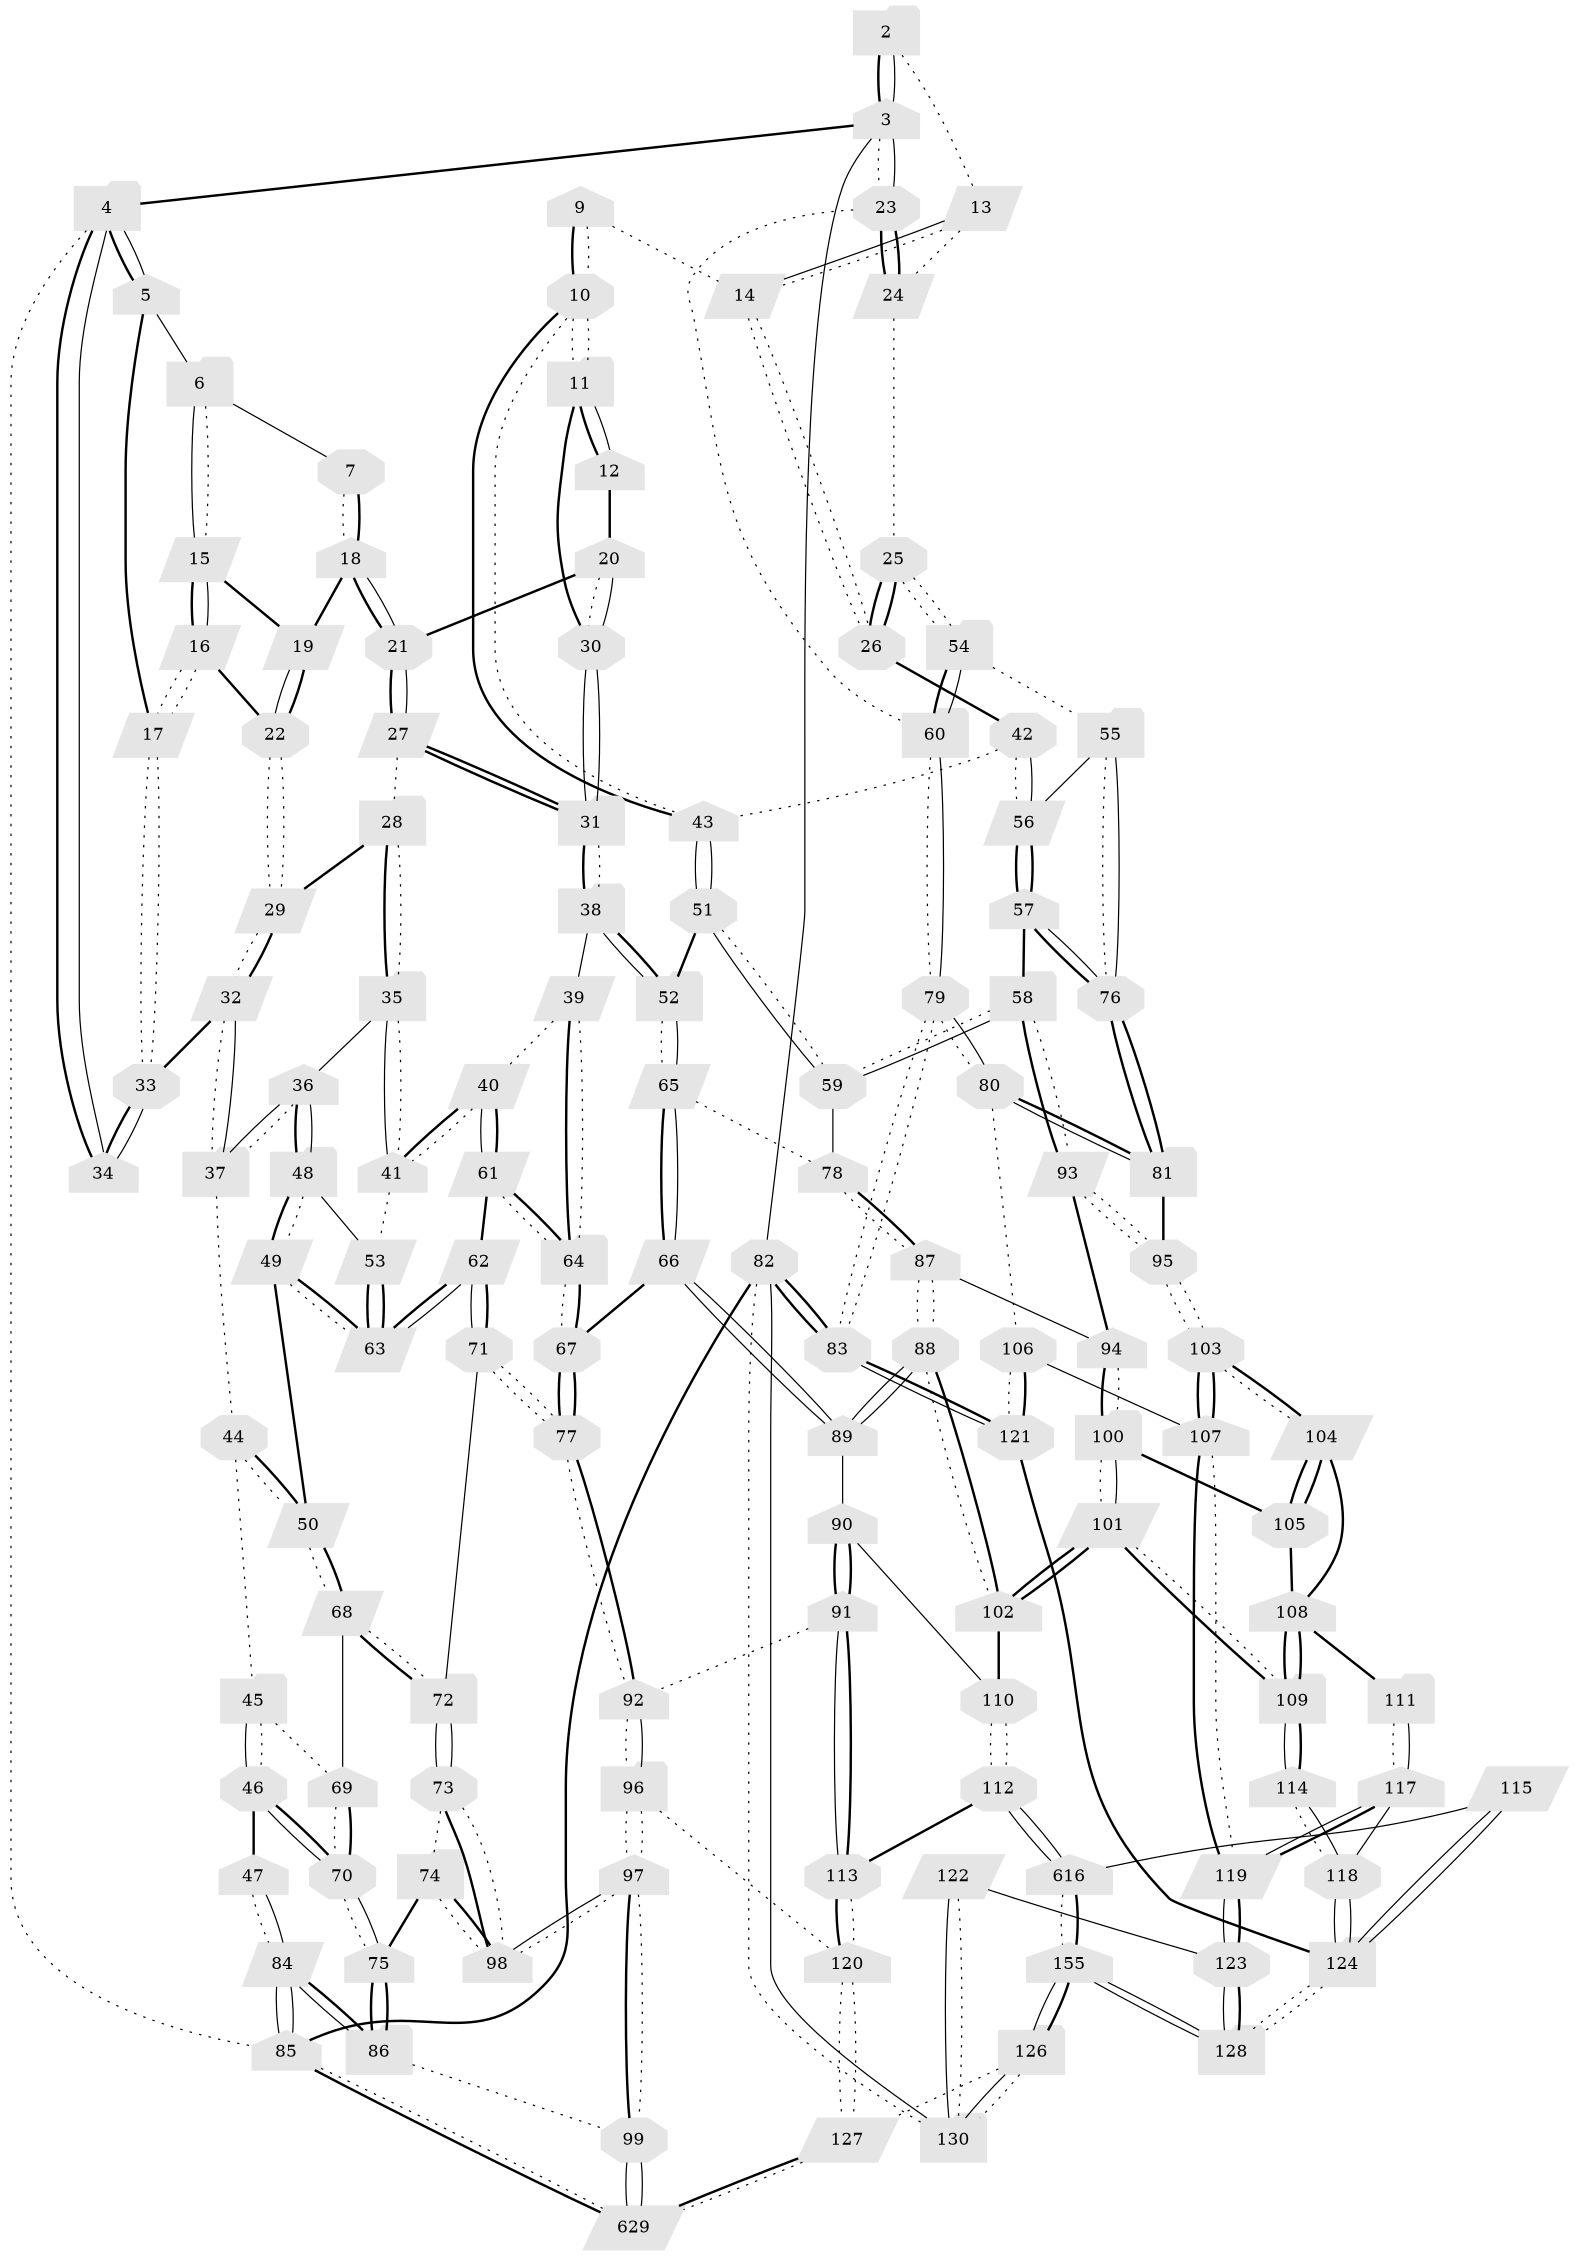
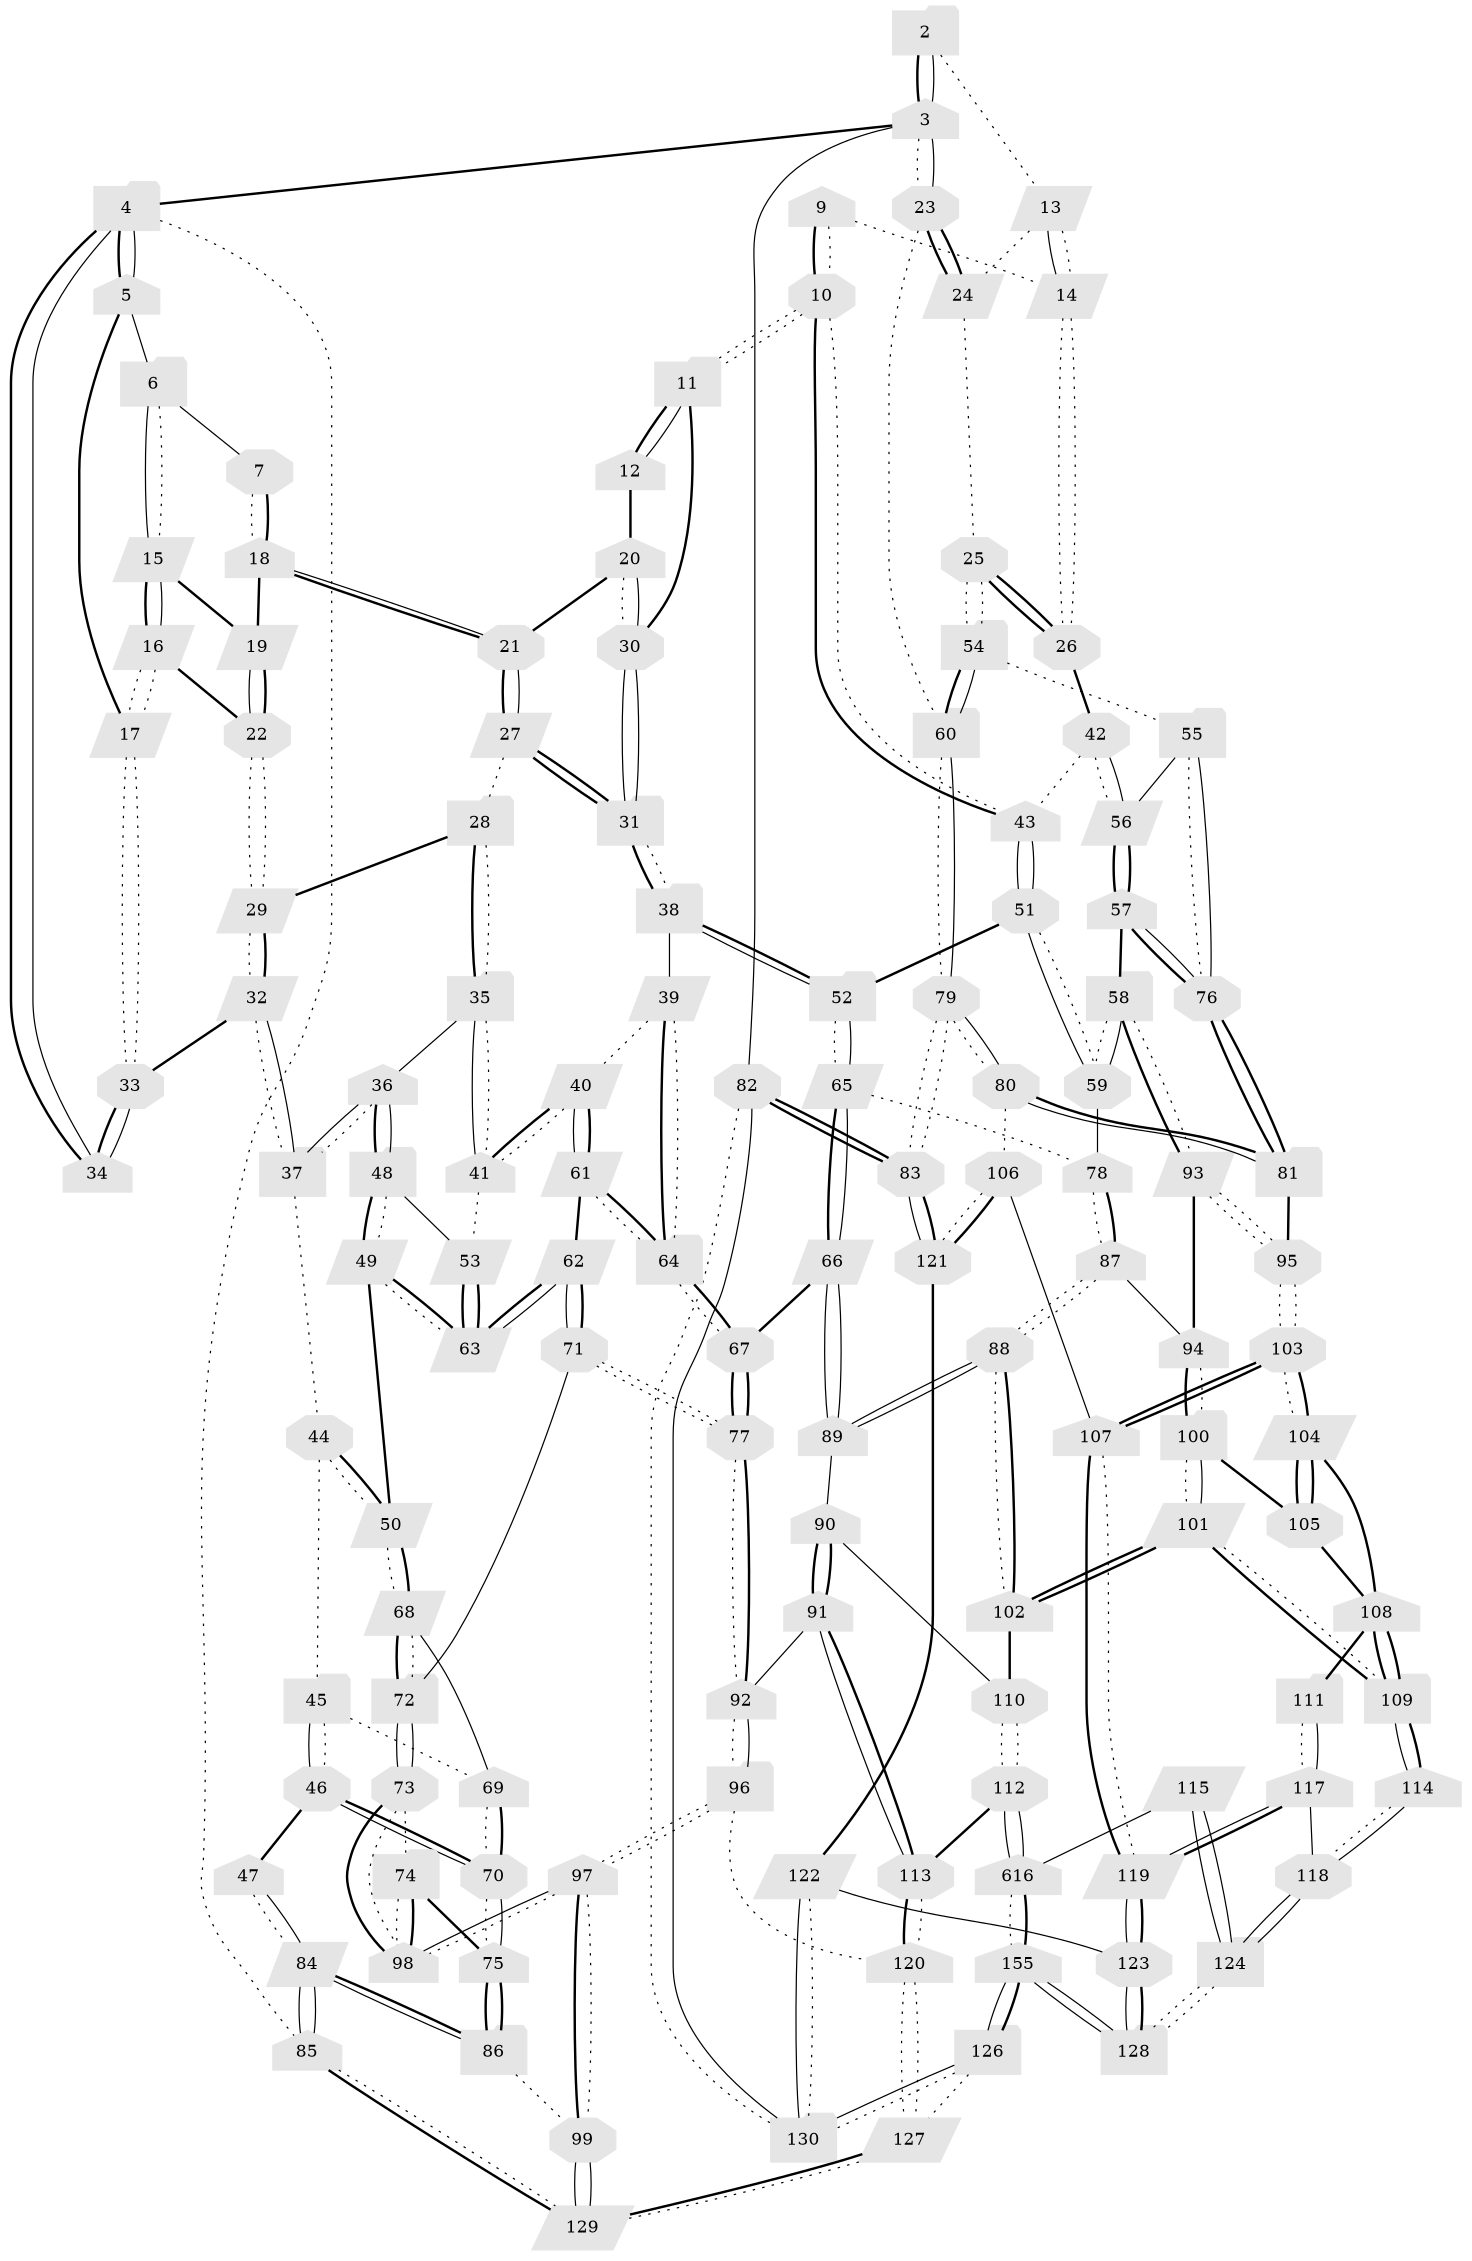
edge "91" -- "92": style dotted -> solid
edge "82" -- "85": removed
edge "121" -- "124": now "121" -- "122"
node "629": label "629" -> "129"
